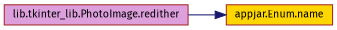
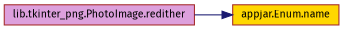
node "lib.tkinter_lib.PhotoImage.redither": label "lib.tkinter_lib.PhotoImage.redither" -> "lib.tkinter_png.PhotoImage.redither"
